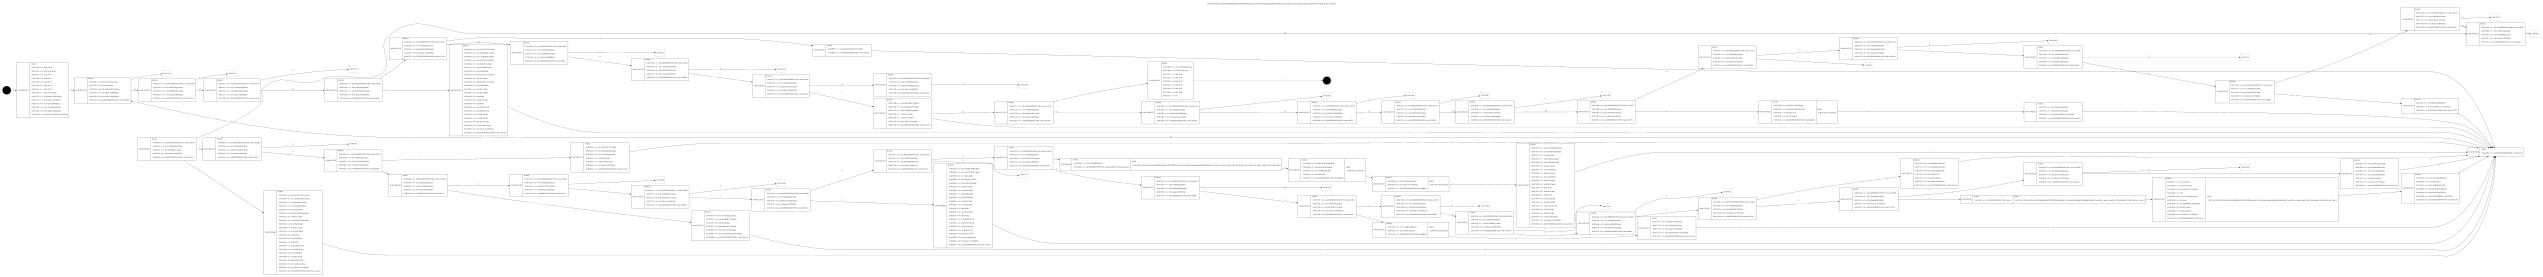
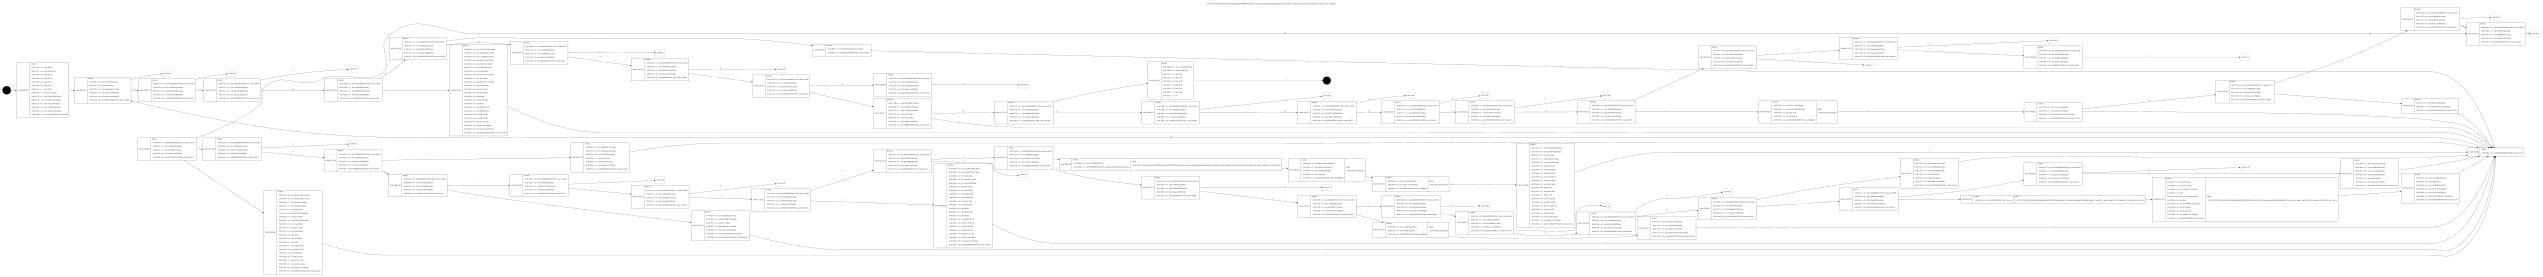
edge "0x401439 [25]" -> "0x401452 [25]": now "0x4017f0 [23]" -> "0x401452 [25]"
